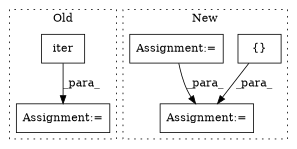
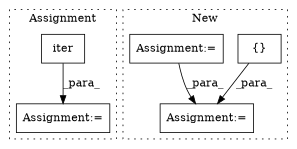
cluster "Old": label "Old" -> "Assignment"
